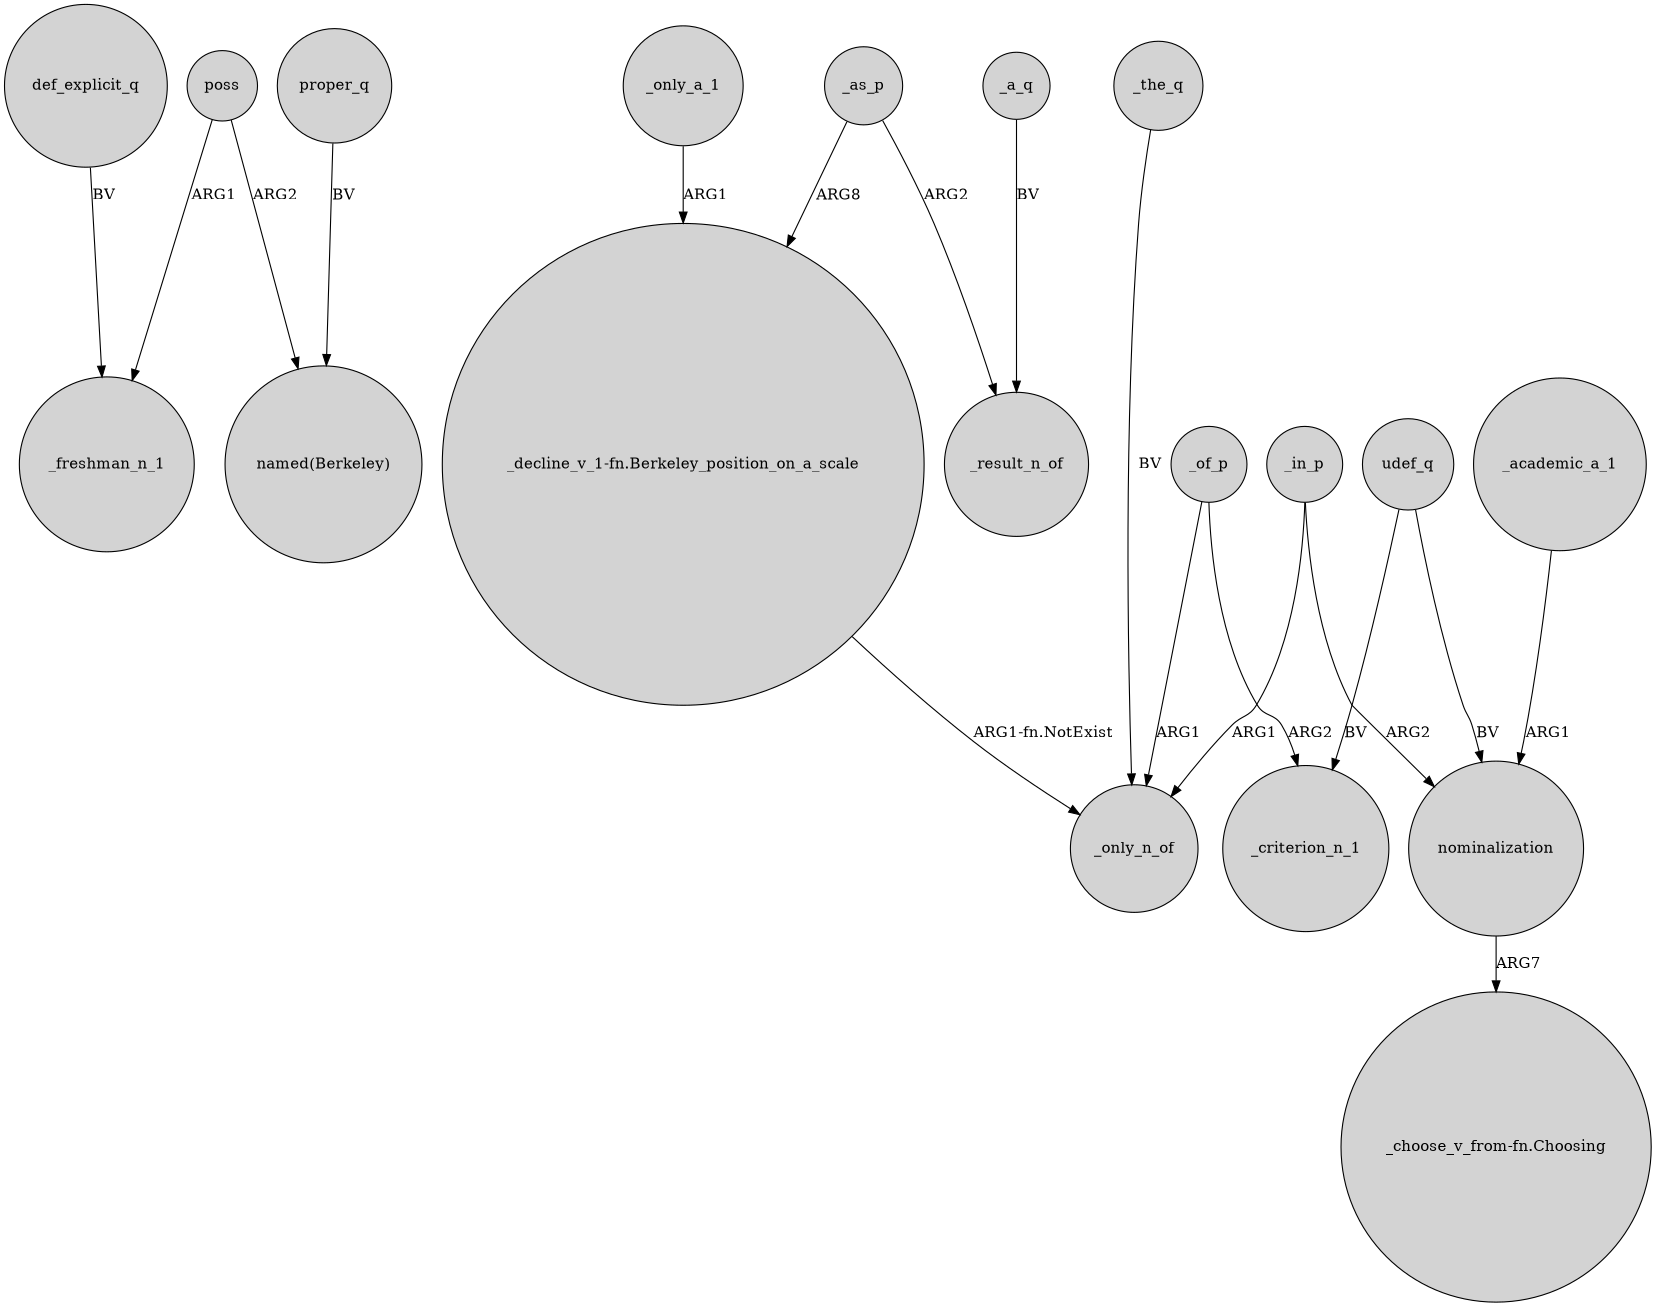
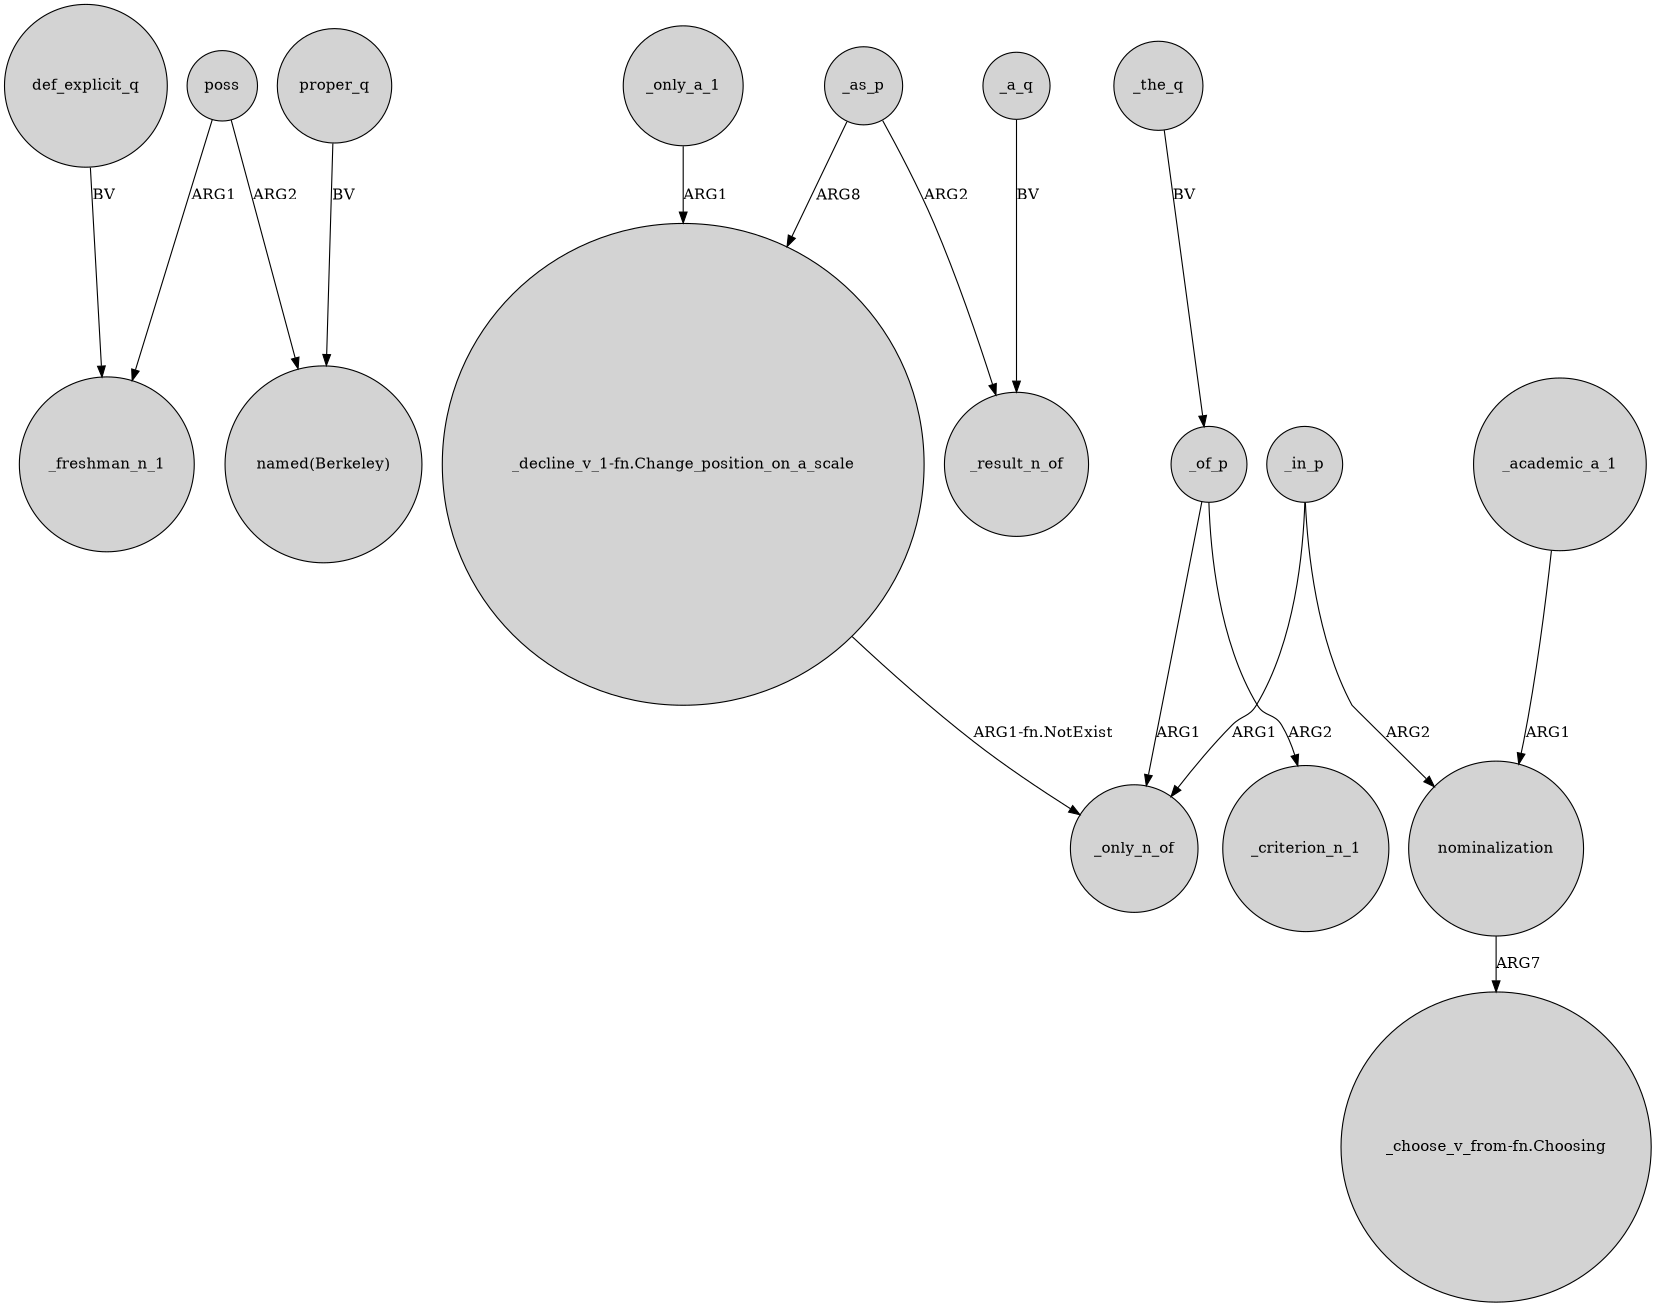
edge "_the_q" -> "_only_n_of": now "_the_q" -> "_of_p"
node "_decline_v_1-fn.Berkeley_position_on_a_scale": label "_decline_v_1-fn.Berkeley_position_on_a_scale" -> "_decline_v_1-fn.Change_position_on_a_scale"
node "udef_q": removed
